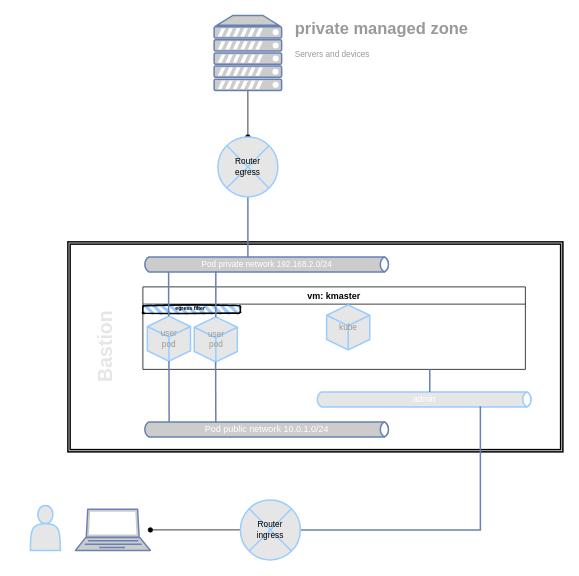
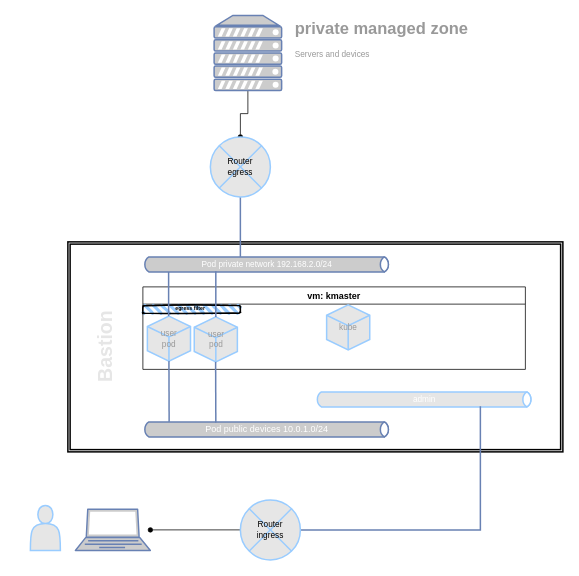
node "Router egress": moved (248, 167) -> (240, 167)
edge "vm: kmaster" -- "admin": removed
node "Pod public network 10.0.1.0/24": label "Pod public network 10.0.1.0/24" -> "Pod public devices 10.0.1.0/24"
